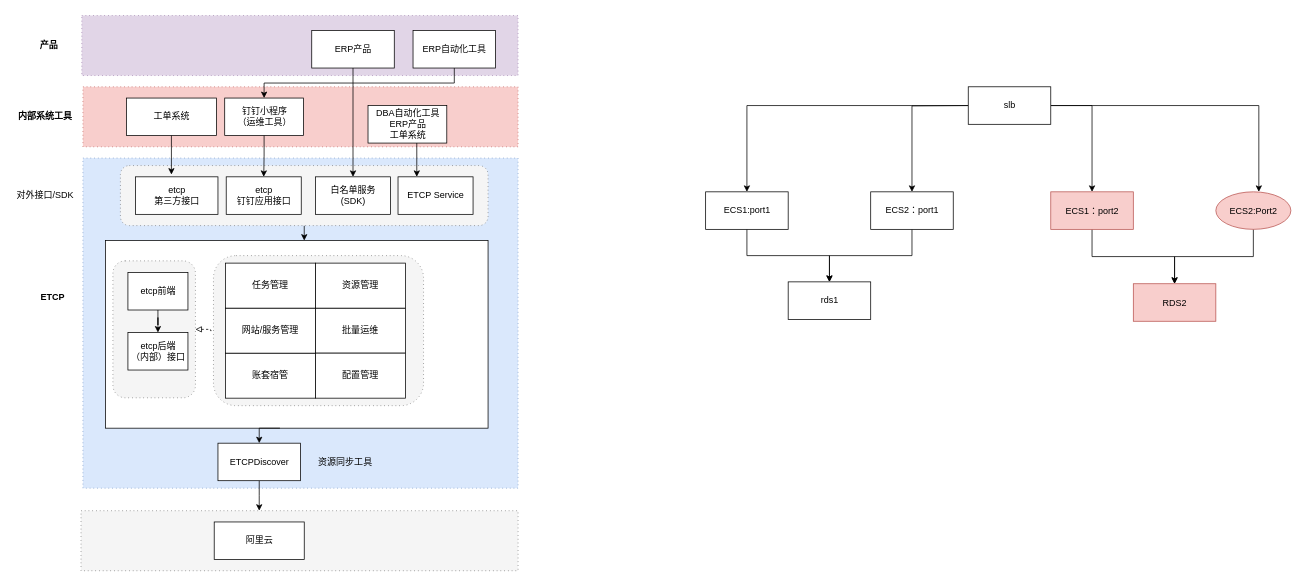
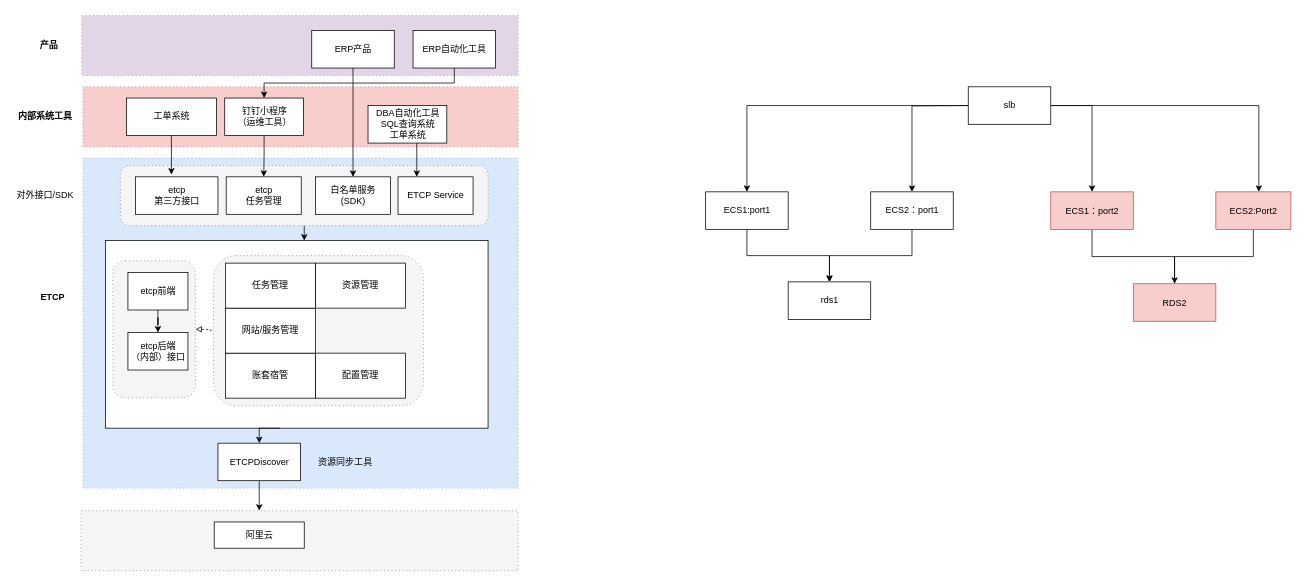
node "DBA自动化工具 ERP产品 工单系统": label "DBA自动化工具 ERP产品 工单系统" -> "DBA自动化工具 SQL查询系统 工单系统"
node "etcp 钉钉应用接口": label "etcp 钉钉应用接口" -> "etcp 任务管理"
node "ECS2:Port2": shape ellipse -> rectangle
edge "ECS1：port2" -> "RDS2": arrowhead classic -> none
node "批量运维": removed
node "阿里云": size 90x38 -> 90x26
